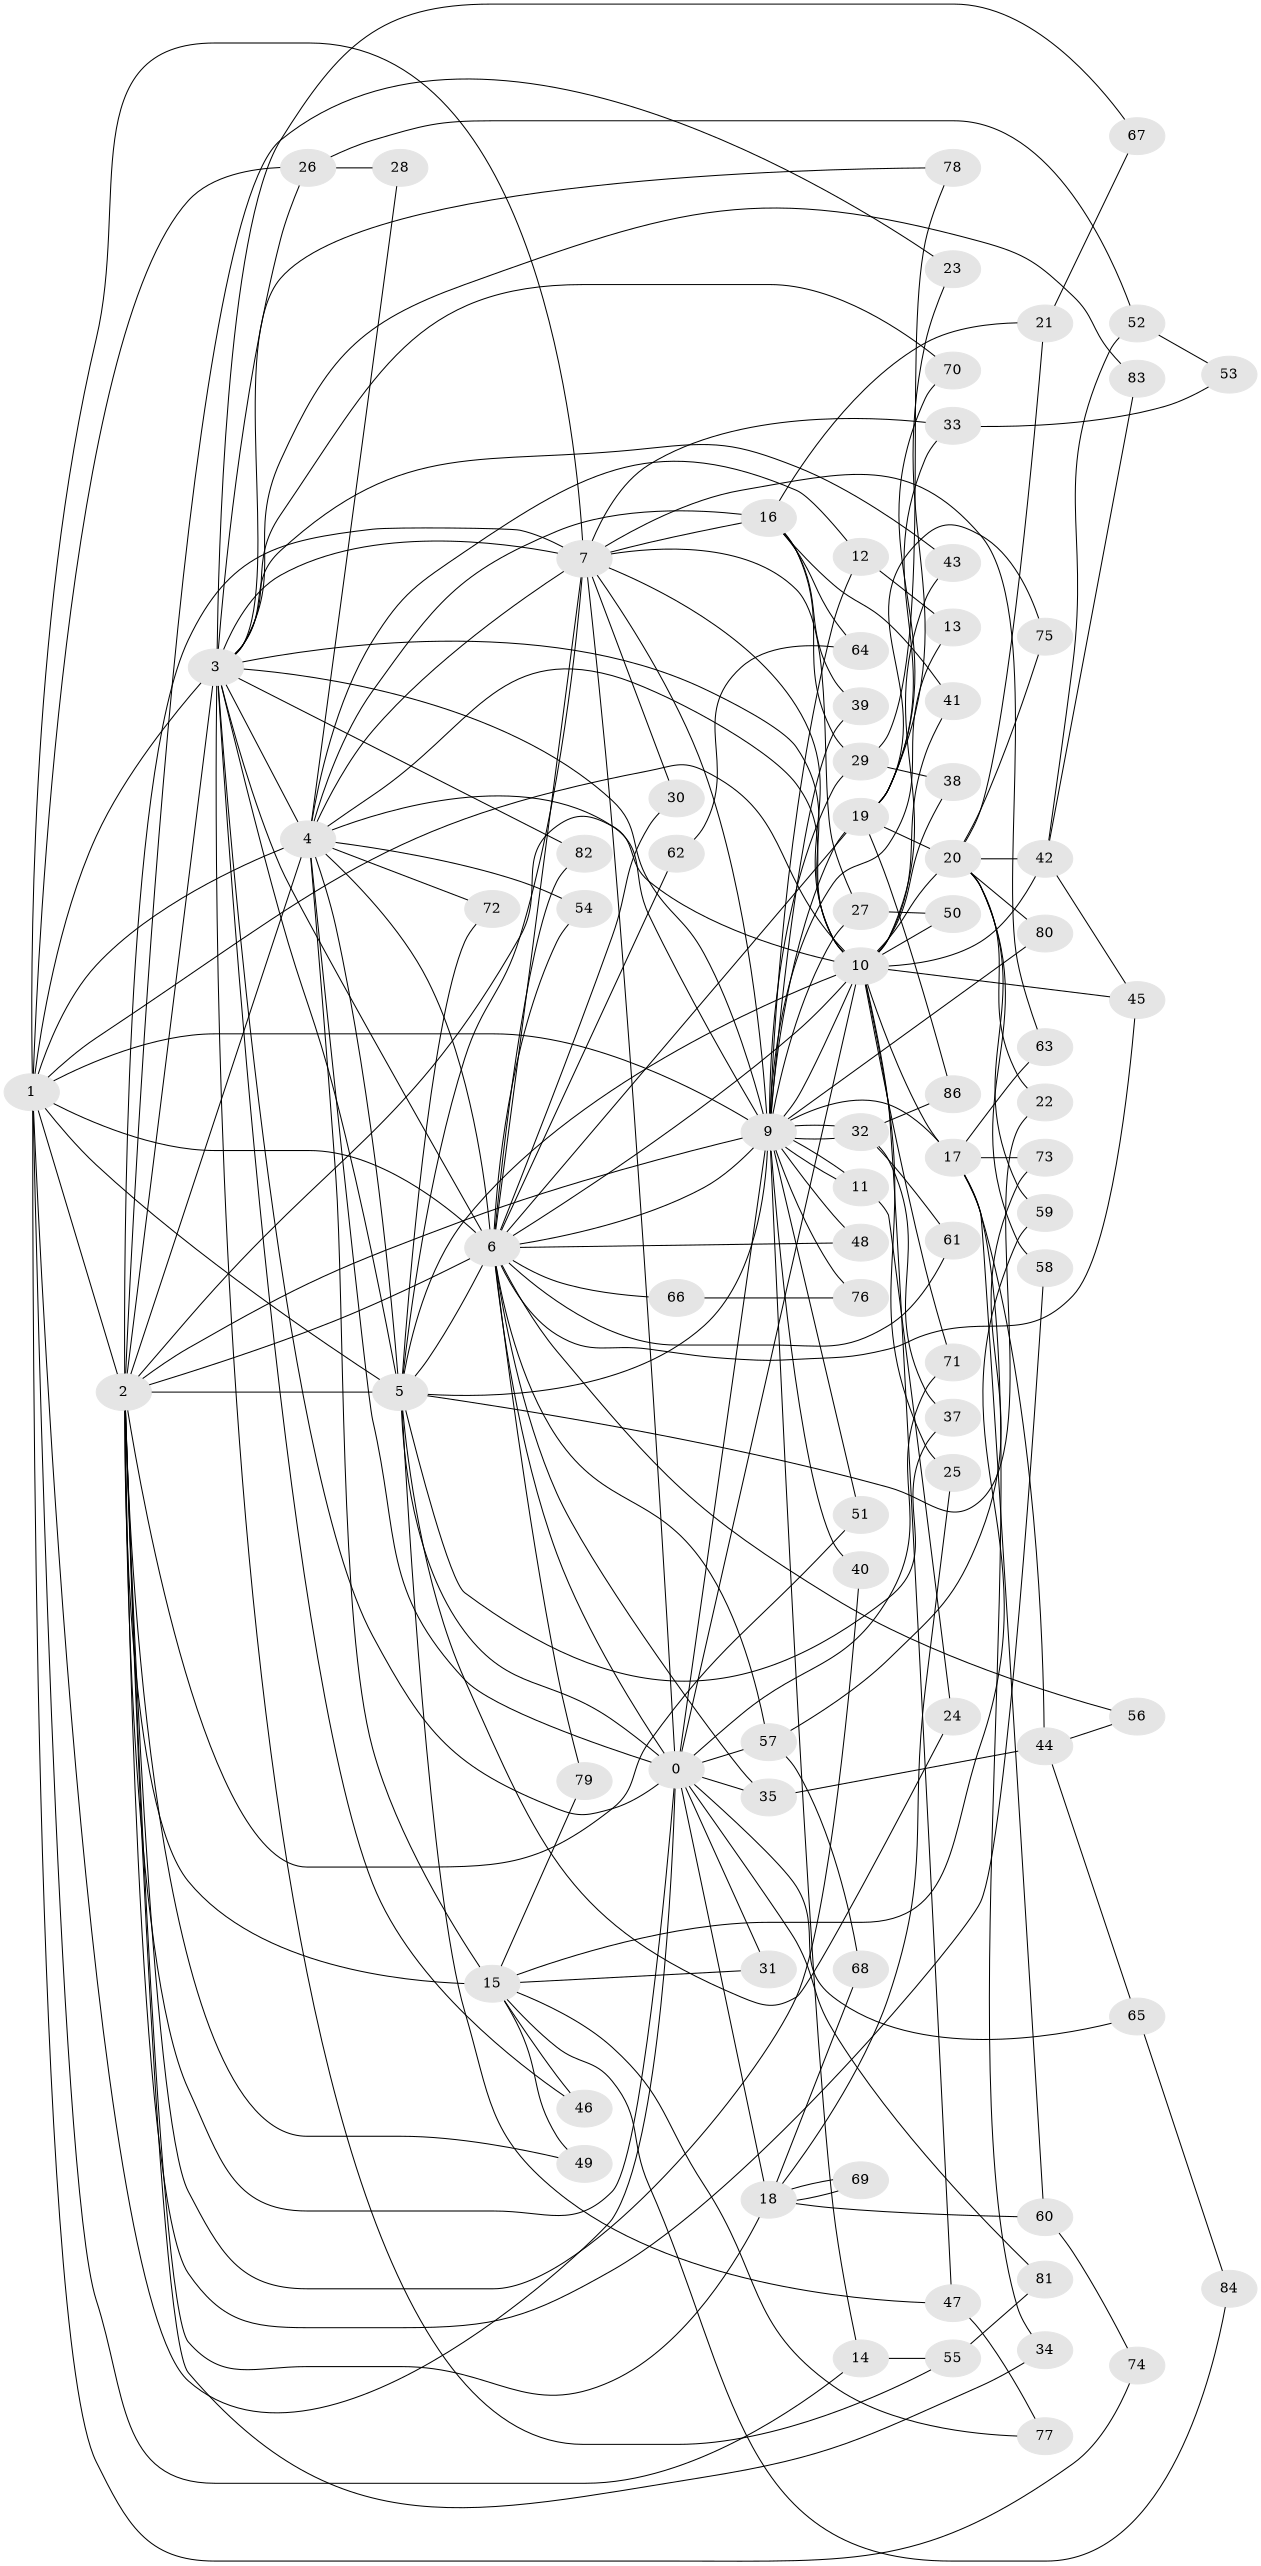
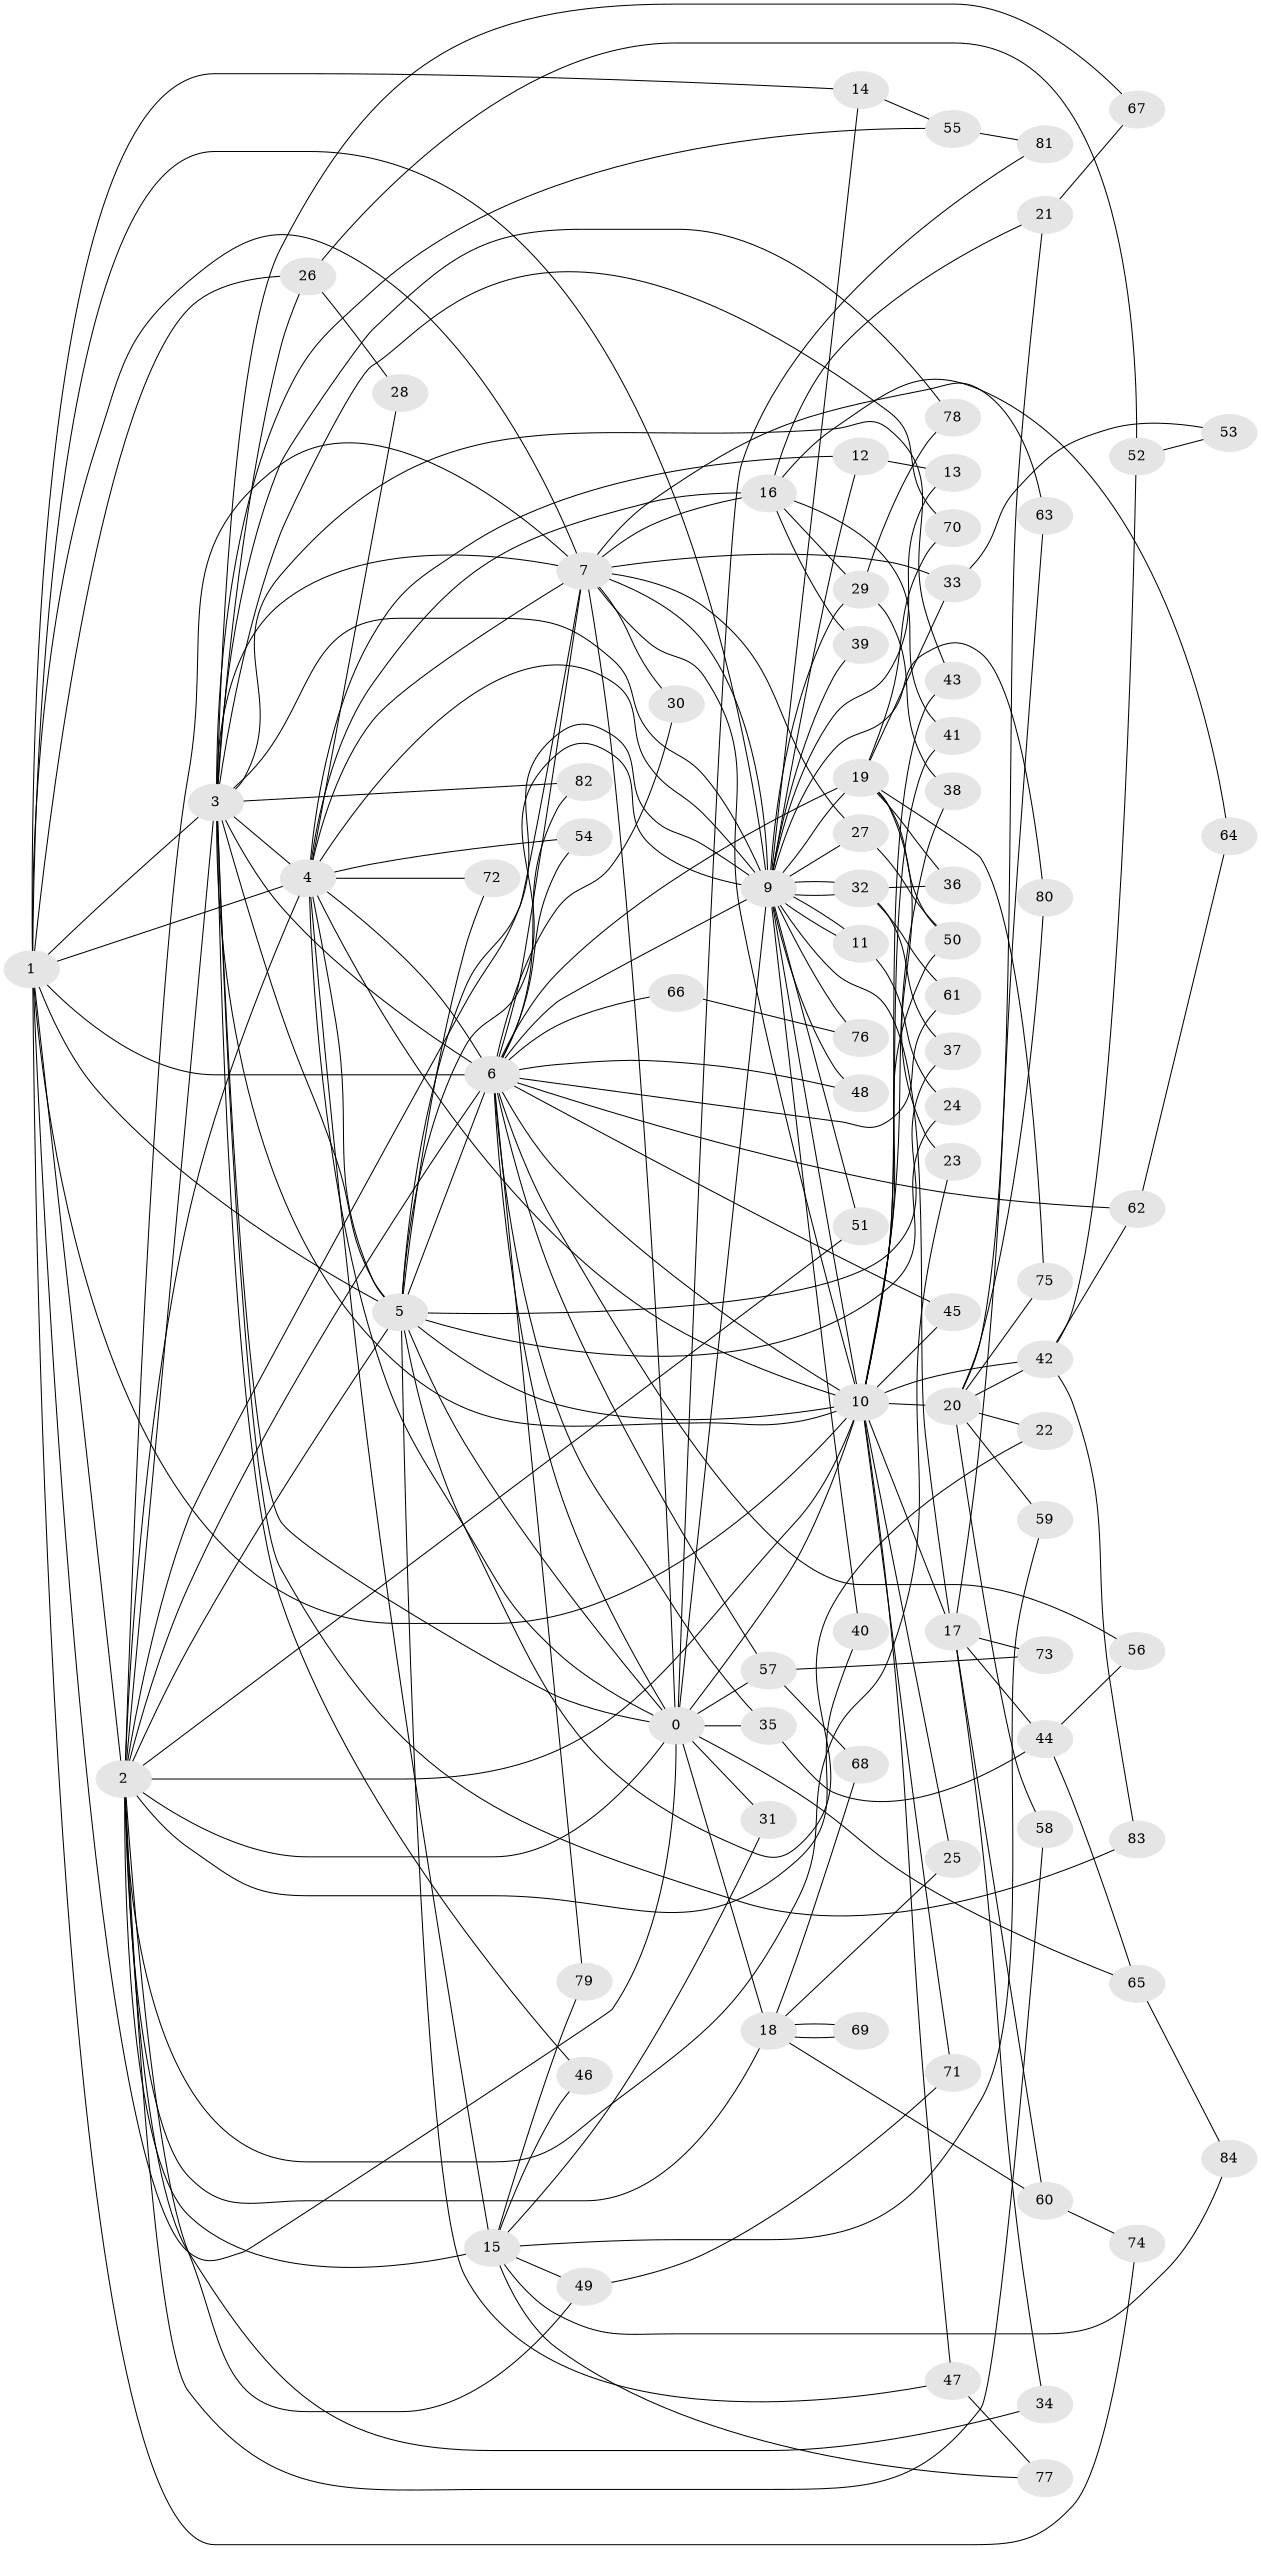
edge "19" -- "20": now "19" -- "50"
edge "42" -- "45": now "42" -- "62"
node "86": label "86" -> "36"
edge "71" -- "0": now "71" -- "49"
